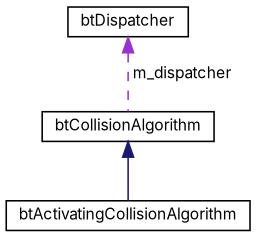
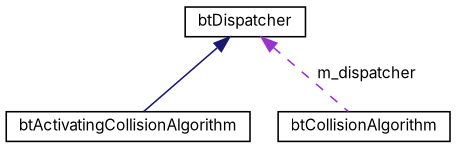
edge "btActivatingCollisionAlgorithm" -> "btCollisionAlgorithm": now "btActivatingCollisionAlgorithm" -> "btDispatcher"
